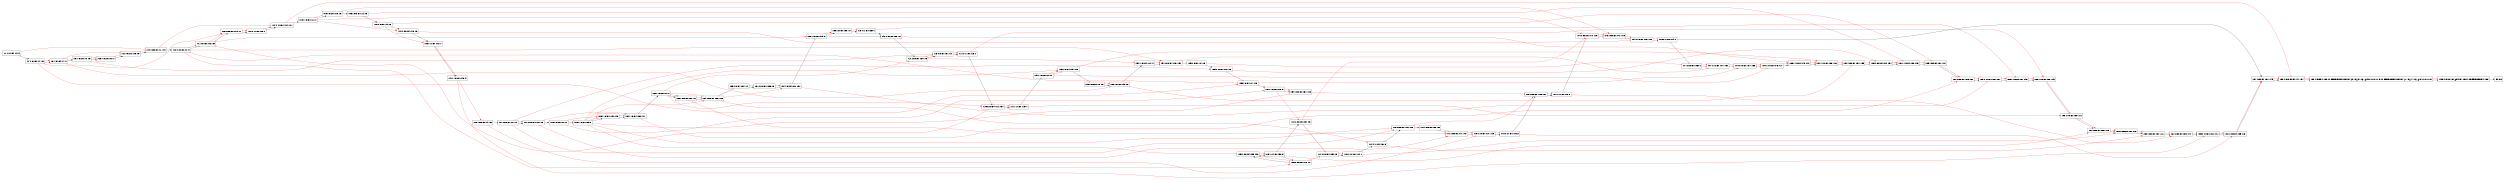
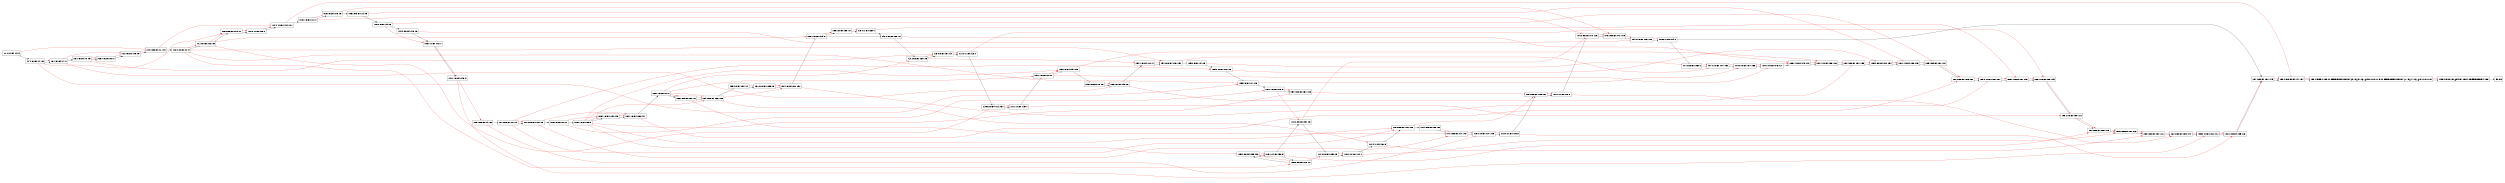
edge "%18 = xor i32 %4, -1" -> "%22 = and i32 %18, %3": removed
edge "%32 = xor i32 %1, -1" -> "%45 = and i32 %14, %32": now "%32 = xor i32 %1, -1" -> "%47 = xor i32 %2, %1"
